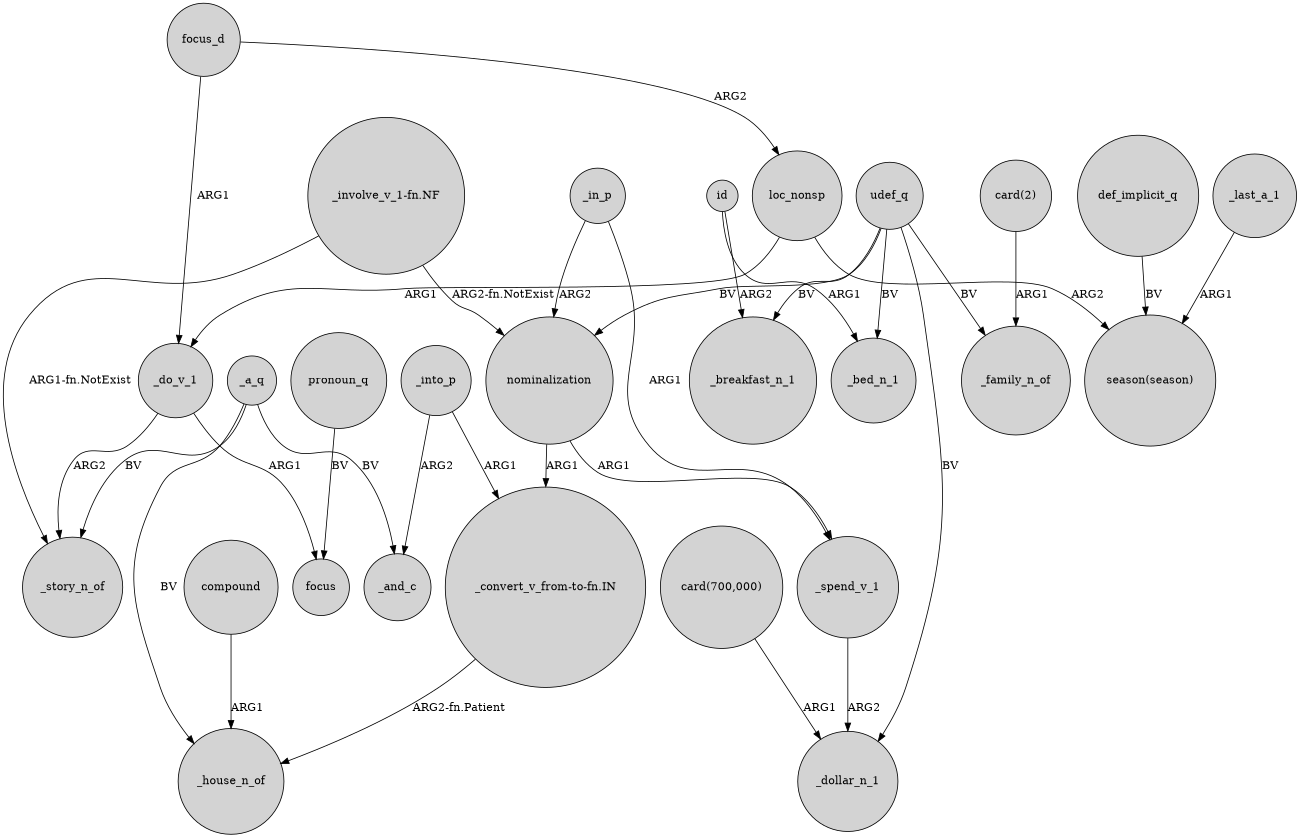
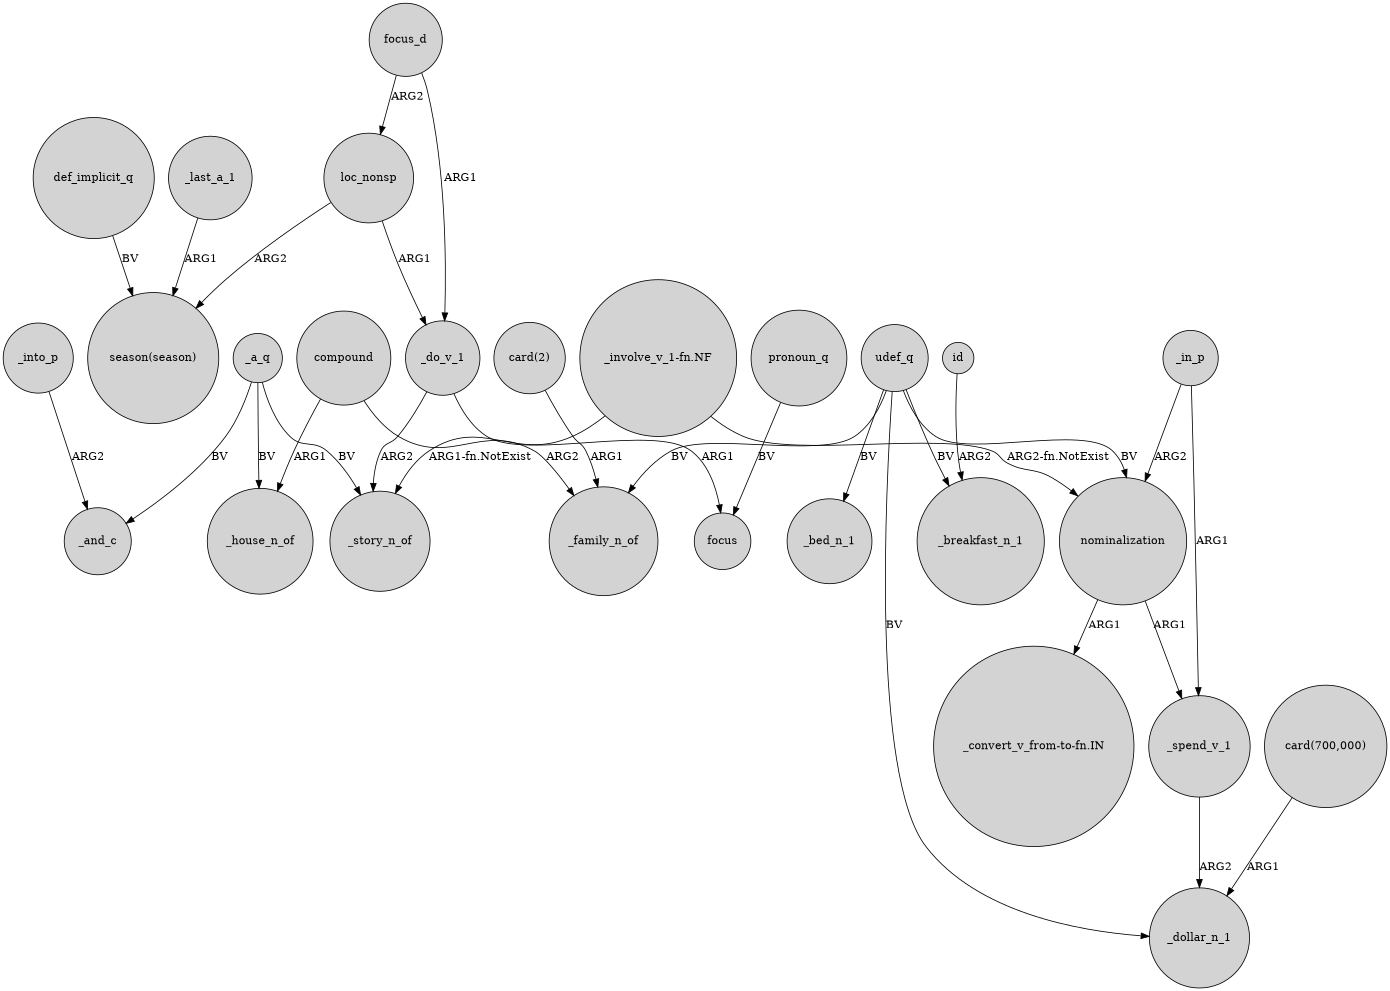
edge "id" -> "_bed_n_1": removed, label "ARG1"
edge "compound" -> "_family_n_of": added, label "ARG2"
edge "_into_p" -> "_convert_v_from-to-fn.IN": removed, label "ARG1"
edge "_convert_v_from-to-fn.IN" -> "_house_n_of": removed, label "ARG2-fn.Patient"
